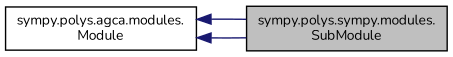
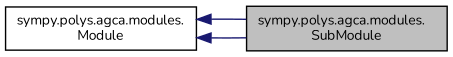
node "sympy.polys.sympy.modules. SubModule": label "sympy.polys.sympy.modules. SubModule" -> "sympy.polys.agca.modules. SubModule"
